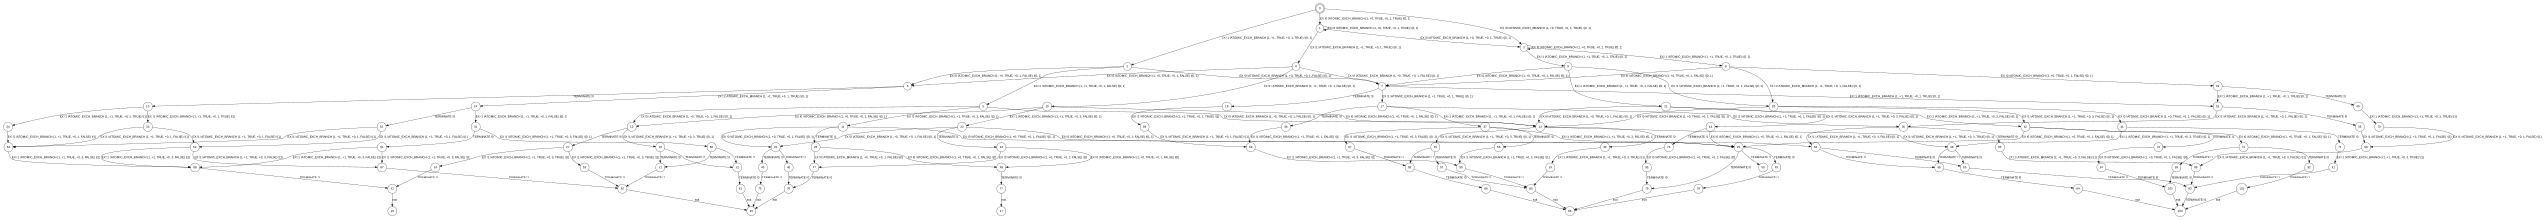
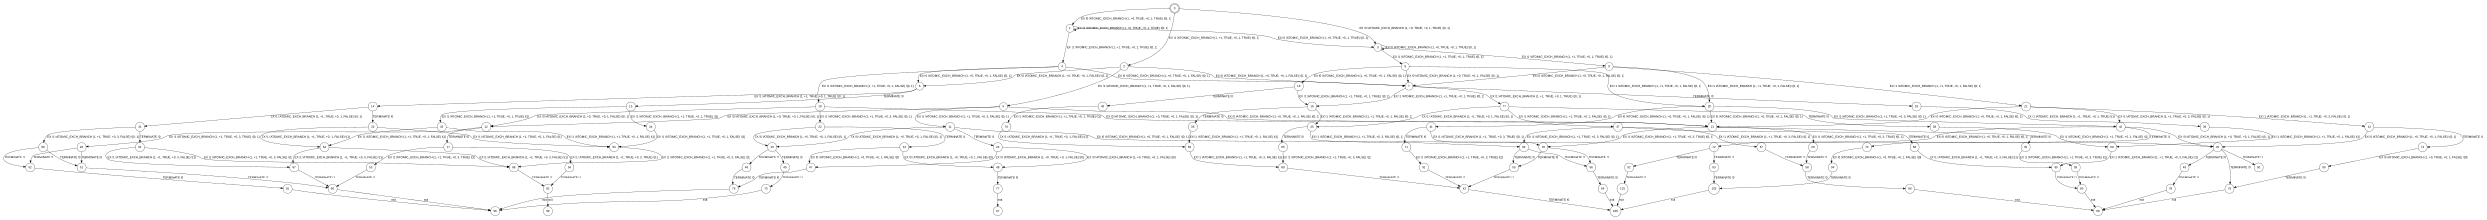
edge "22" -> "25": removed, label "EX !0 !ATOMIC_EXCH_BRANCH (1, +0, TRUE, +0, 1, FALSE) !{0, 1}"
node "57": removed
